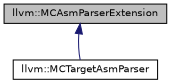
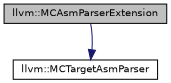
edge "llvm::MCTargetAsmParser" -> "llvm::MCAsmParserExtension": reversed
